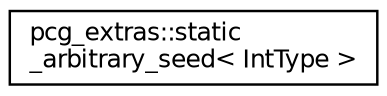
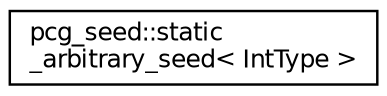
node "pcg_extras::static _arbitrary_seed< IntType >": label "pcg_extras::static _arbitrary_seed< IntType >" -> "pcg_seed::static _arbitrary_seed< IntType >"
